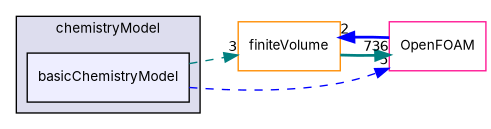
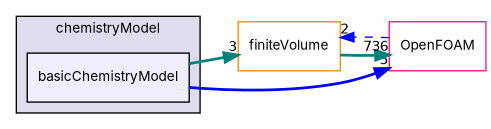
edge "OpenFOAM" -> "finiteVolume": style bold -> dashed
edge "basicChemistryModel" -> "finiteVolume": style dashed -> bold
edge "basicChemistryModel" -> "OpenFOAM": style dashed -> bold
